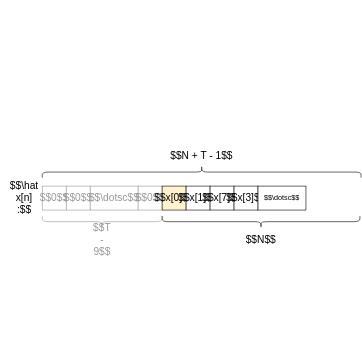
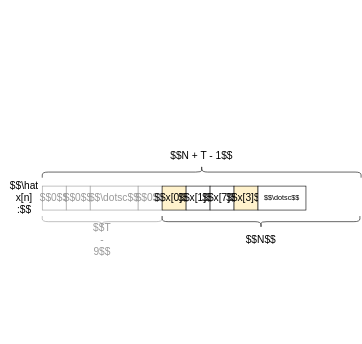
node "$$x[3]$$": fillcolor #ffffff -> #fff2cc
